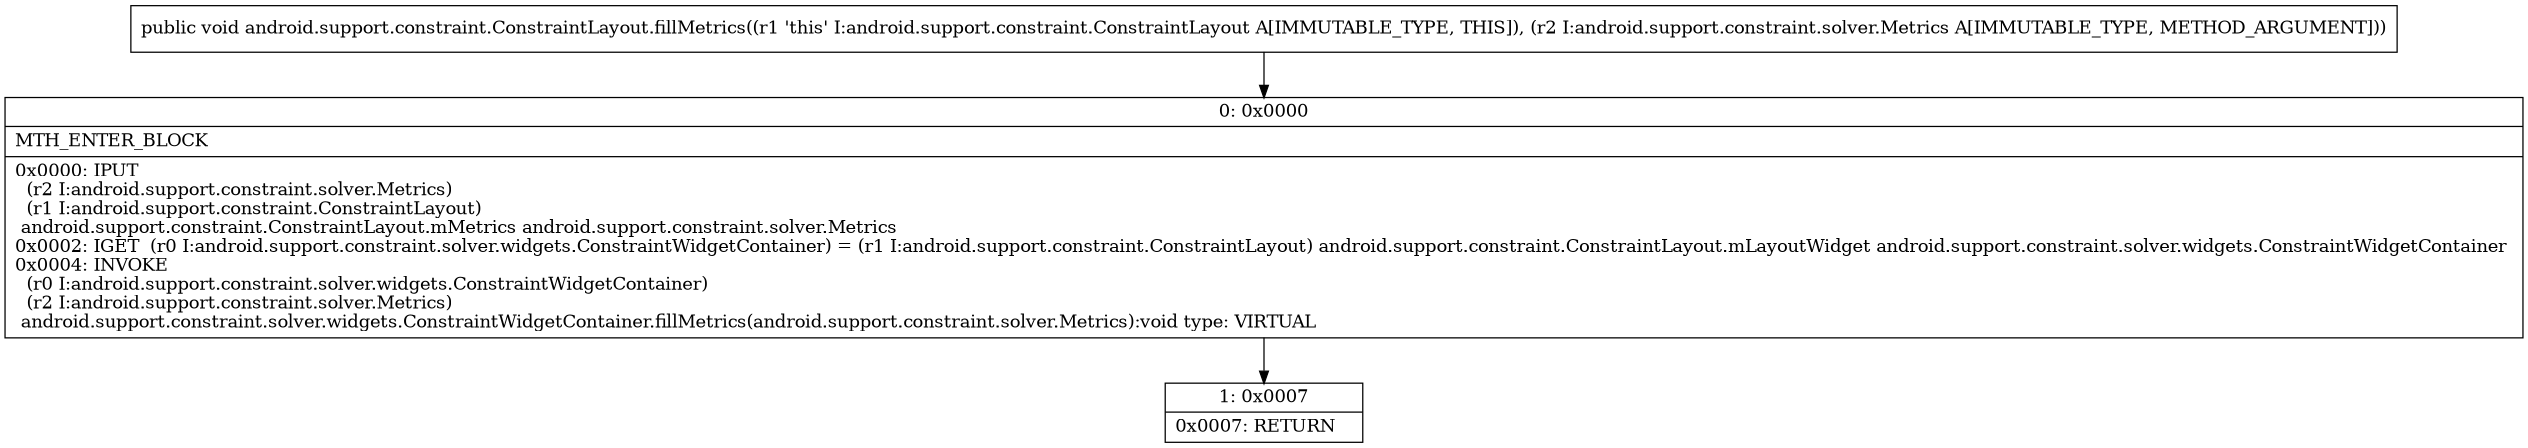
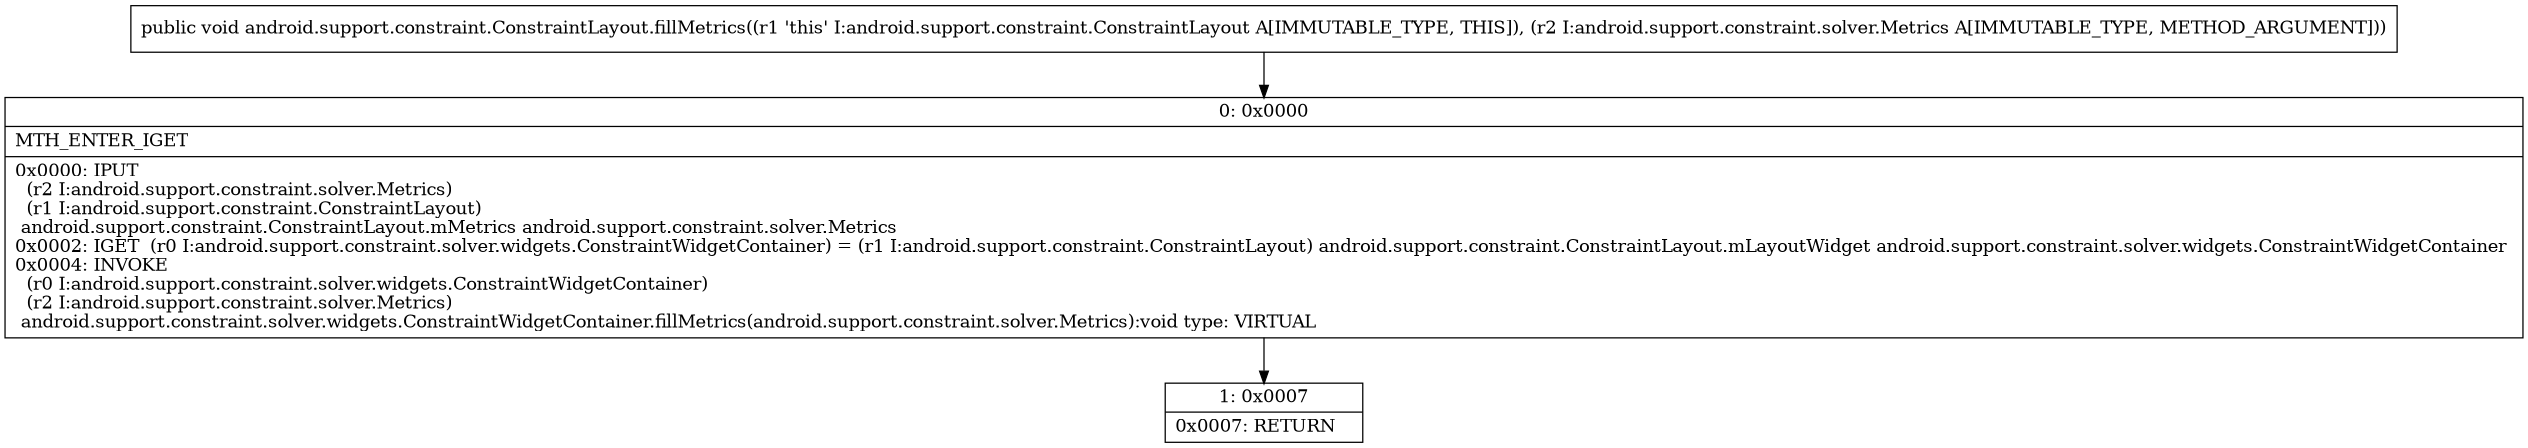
node "0: 0x0000": text "MTH_ENTER_BLOCK" -> "MTH_ENTER_IGET"
